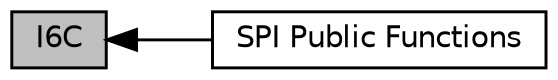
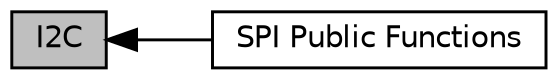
node "I6C": label "I6C" -> "I2C"
